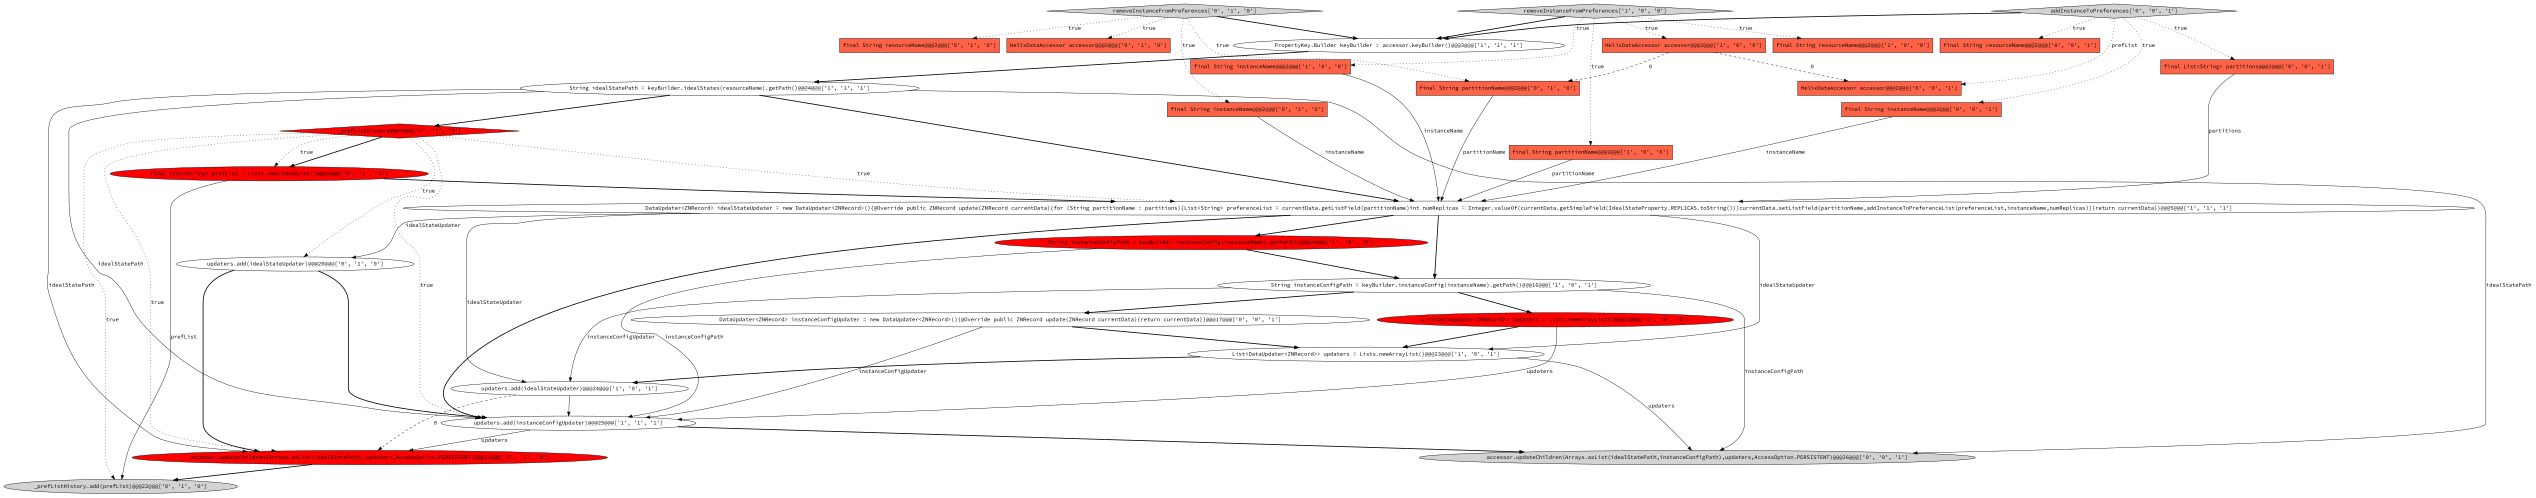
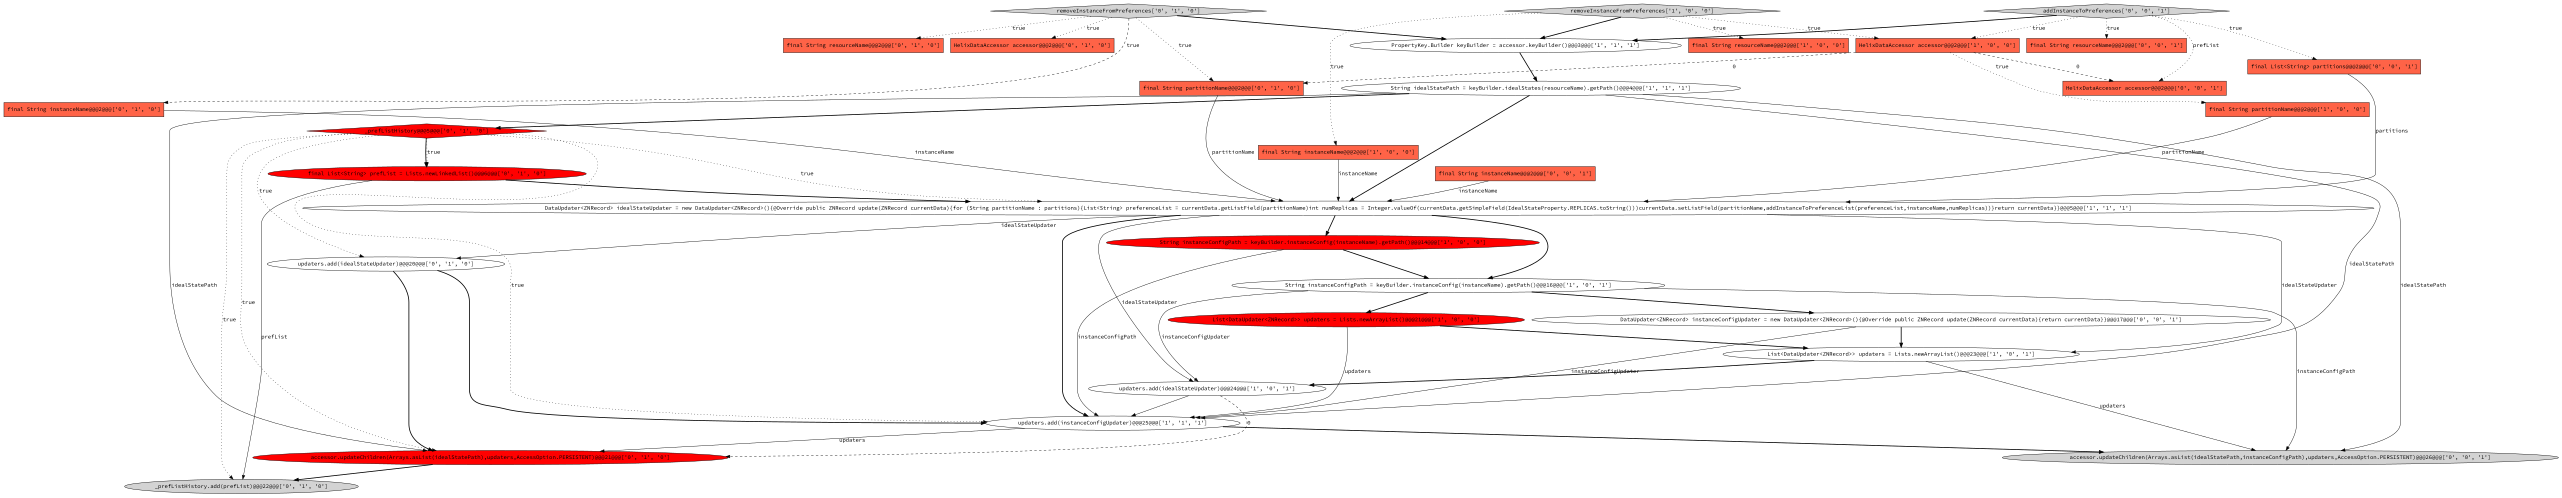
edge "removeInstanceFromPreferences['0', '1', '0']" -> "final String instanceName@@@2@@@['0', '1', '0']": style dotted -> dashed
edge "addInstanceToPreferences['0', '0', '1']" -> "final String instanceName@@@2@@@['0', '0', '1']": now "addInstanceToPreferences['0', '0', '1']" -> "HelixDataAccessor accessor@@@2@@@['1', '0', '0']"
edge "removeInstanceFromPreferences['1', '0', '0']" -> "final String partitionName@@@2@@@['1', '0', '0']": now "HelixDataAccessor accessor@@@2@@@['1', '0', '0']" -> "final String partitionName@@@2@@@['1', '0', '0']"
